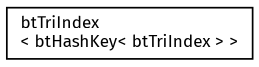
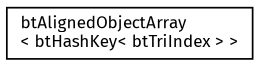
node "btTriIndex < btHashKey< btTriIndex > >": label "btTriIndex < btHashKey< btTriIndex > >" -> "btAlignedObjectArray < btHashKey< btTriIndex > >"
